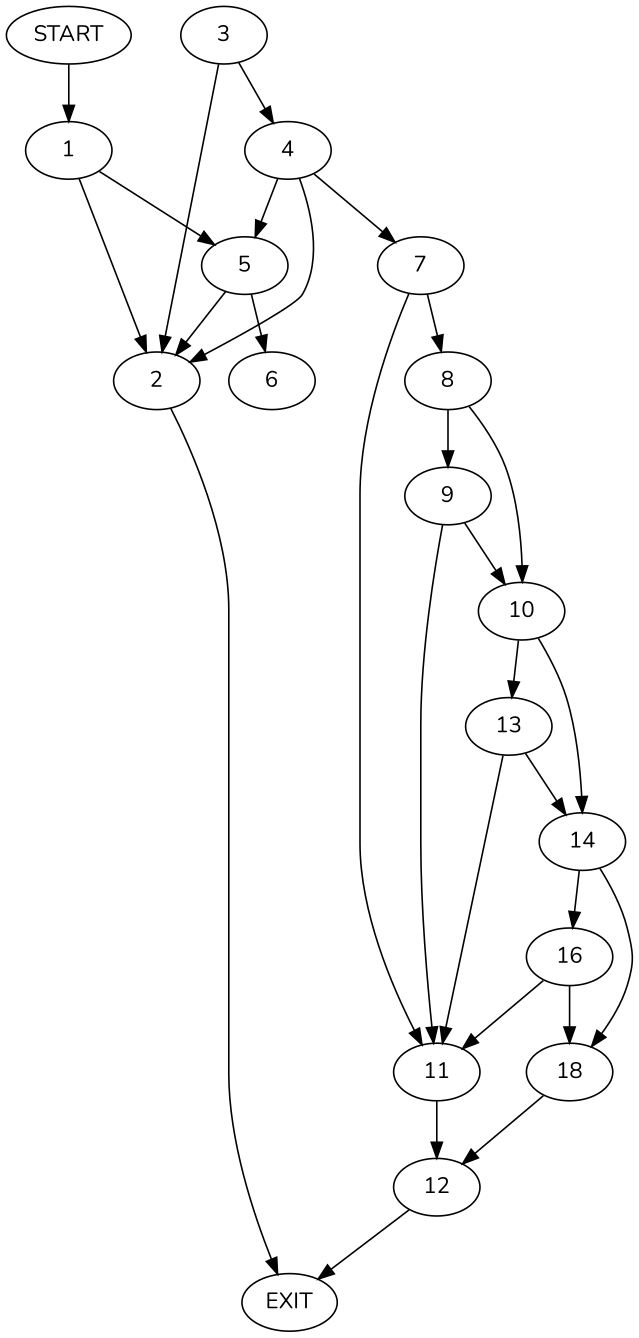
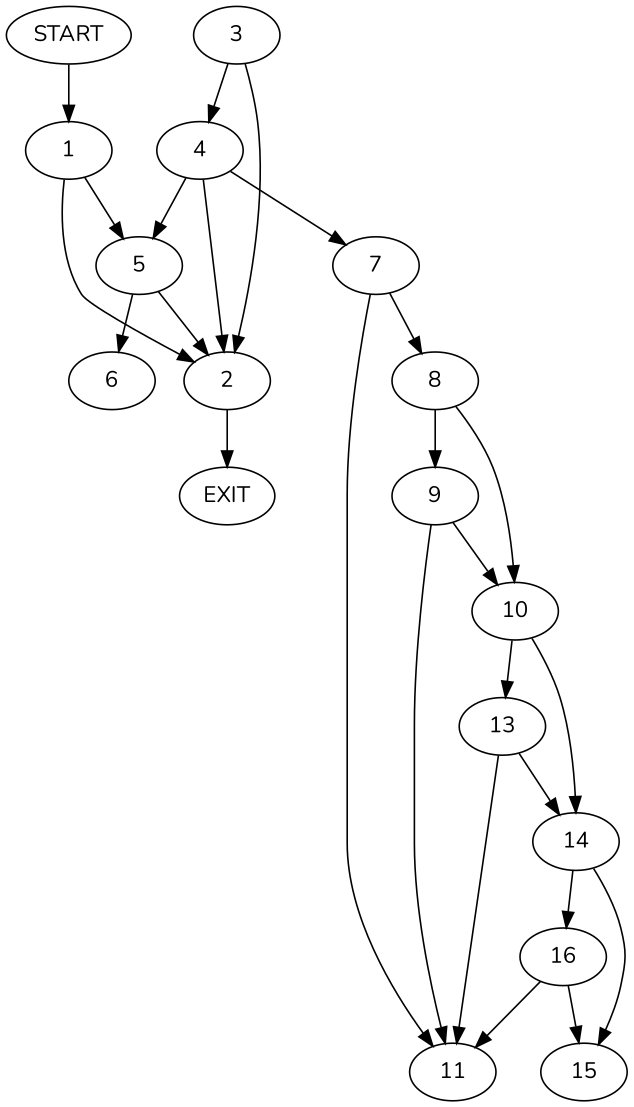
node "18": label "18" -> "15"
node "12": removed
